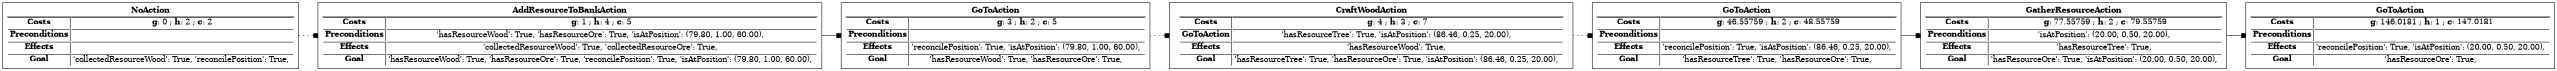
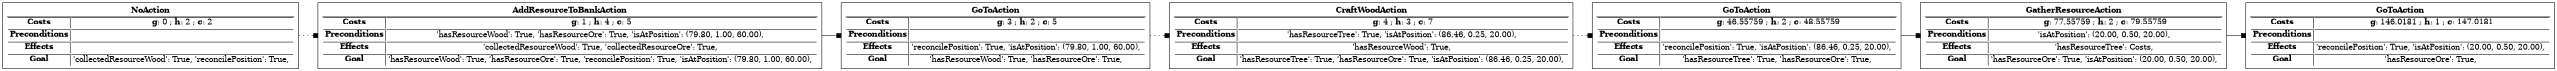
node "CraftWoodAction": text "GoToAction" -> "Preconditions"
node "GatherResourceAction": text "'hasResourceTree': True," -> "'hasResourceTree': Costs,"
